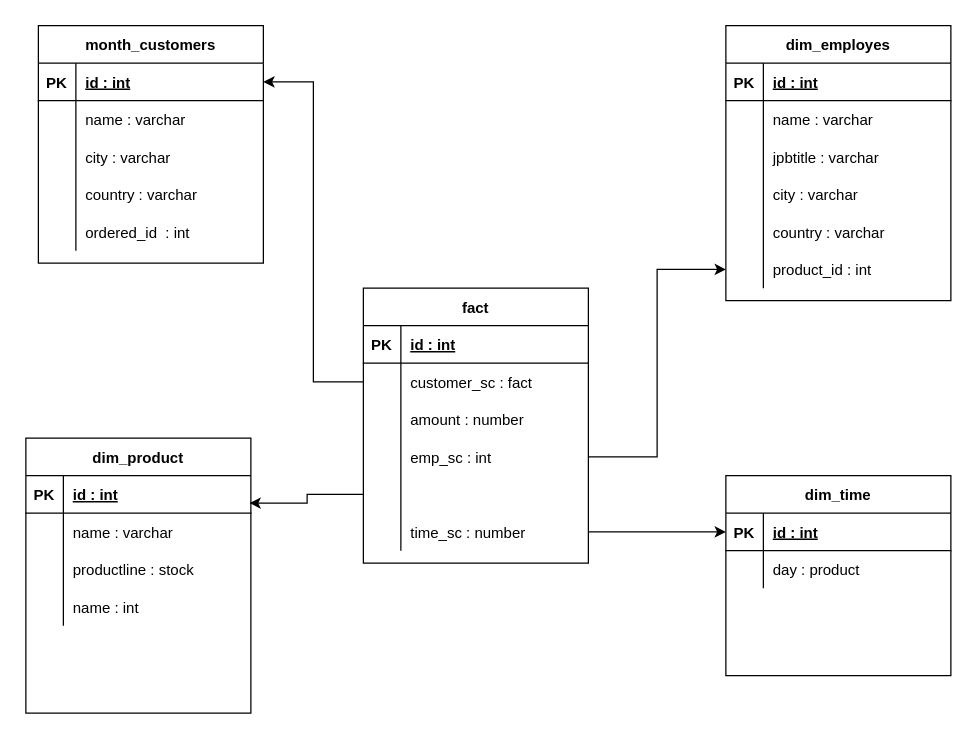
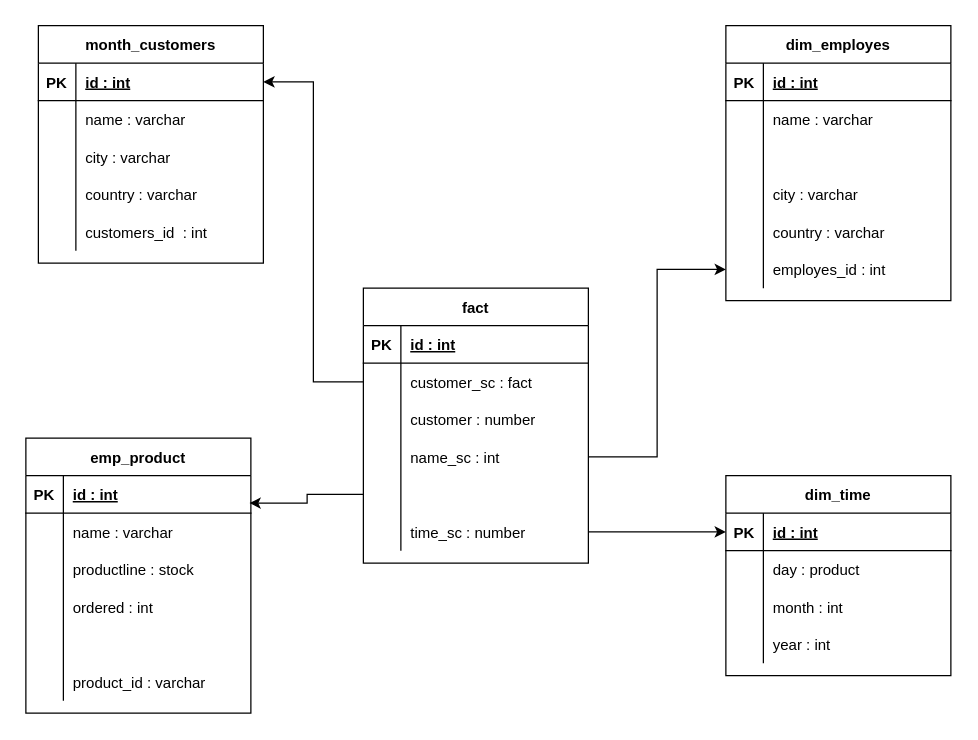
node "jpbtitle : varchar": removed
node "ordered_id : int": label "ordered_id : int" -> "customers_id : int"
node "product_id : int": label "product_id : int" -> "employes_id : int"
node "amount : number": label "amount : number" -> "customer : number"
node "dim_product": label "dim_product" -> "emp_product"
node "emp_sc : int": label "emp_sc : int" -> "name_sc : int"
node "month : int": added
node "name : int": label "name : int" -> "ordered : int"
node "year : int": added
node "product_id : varchar": added
